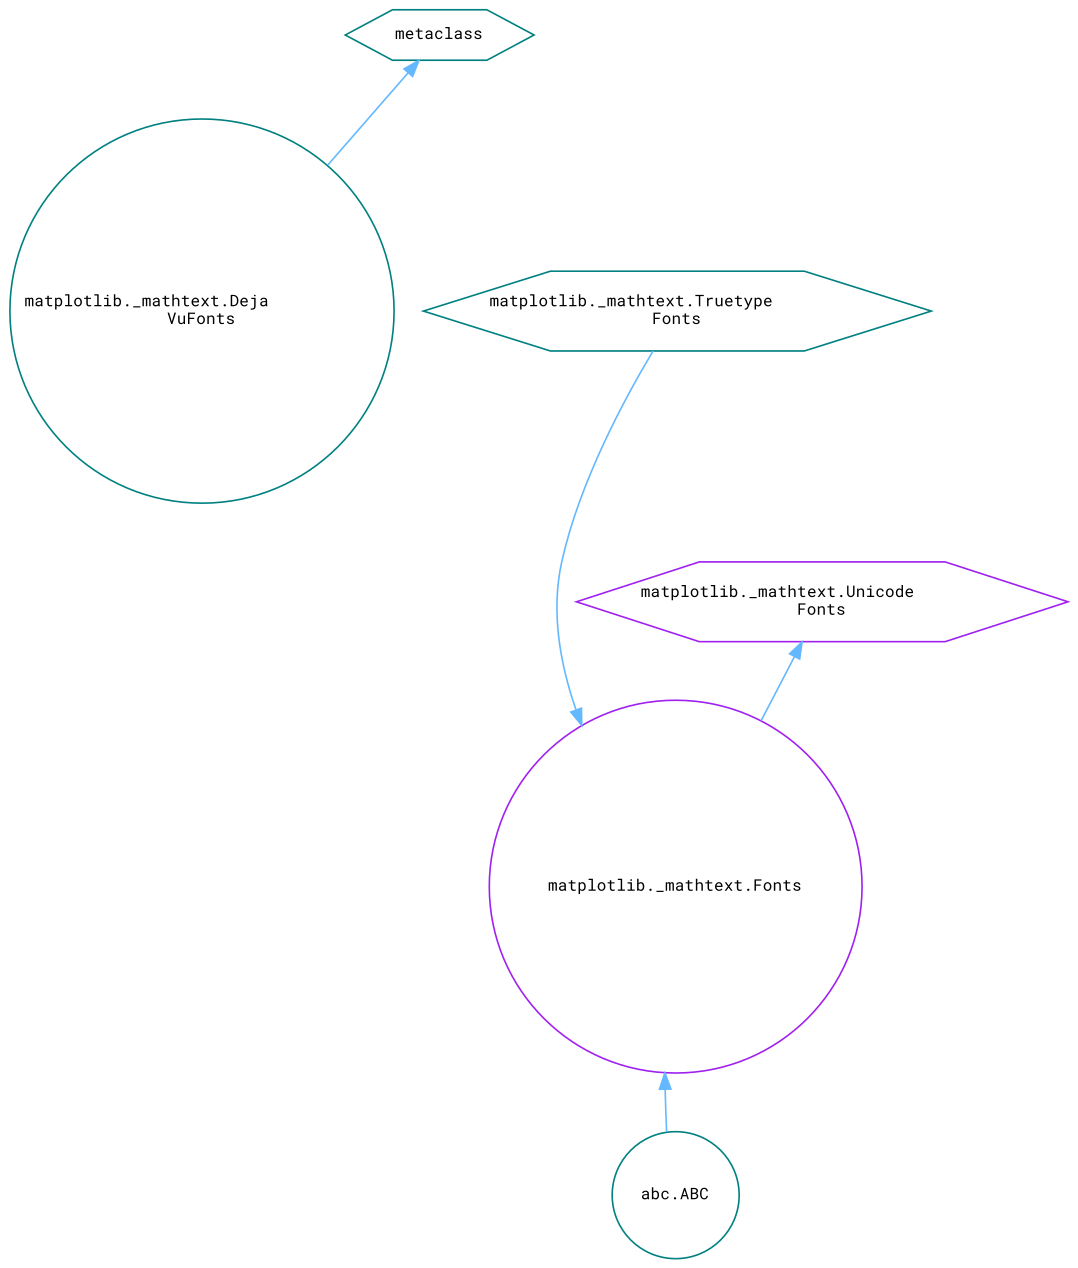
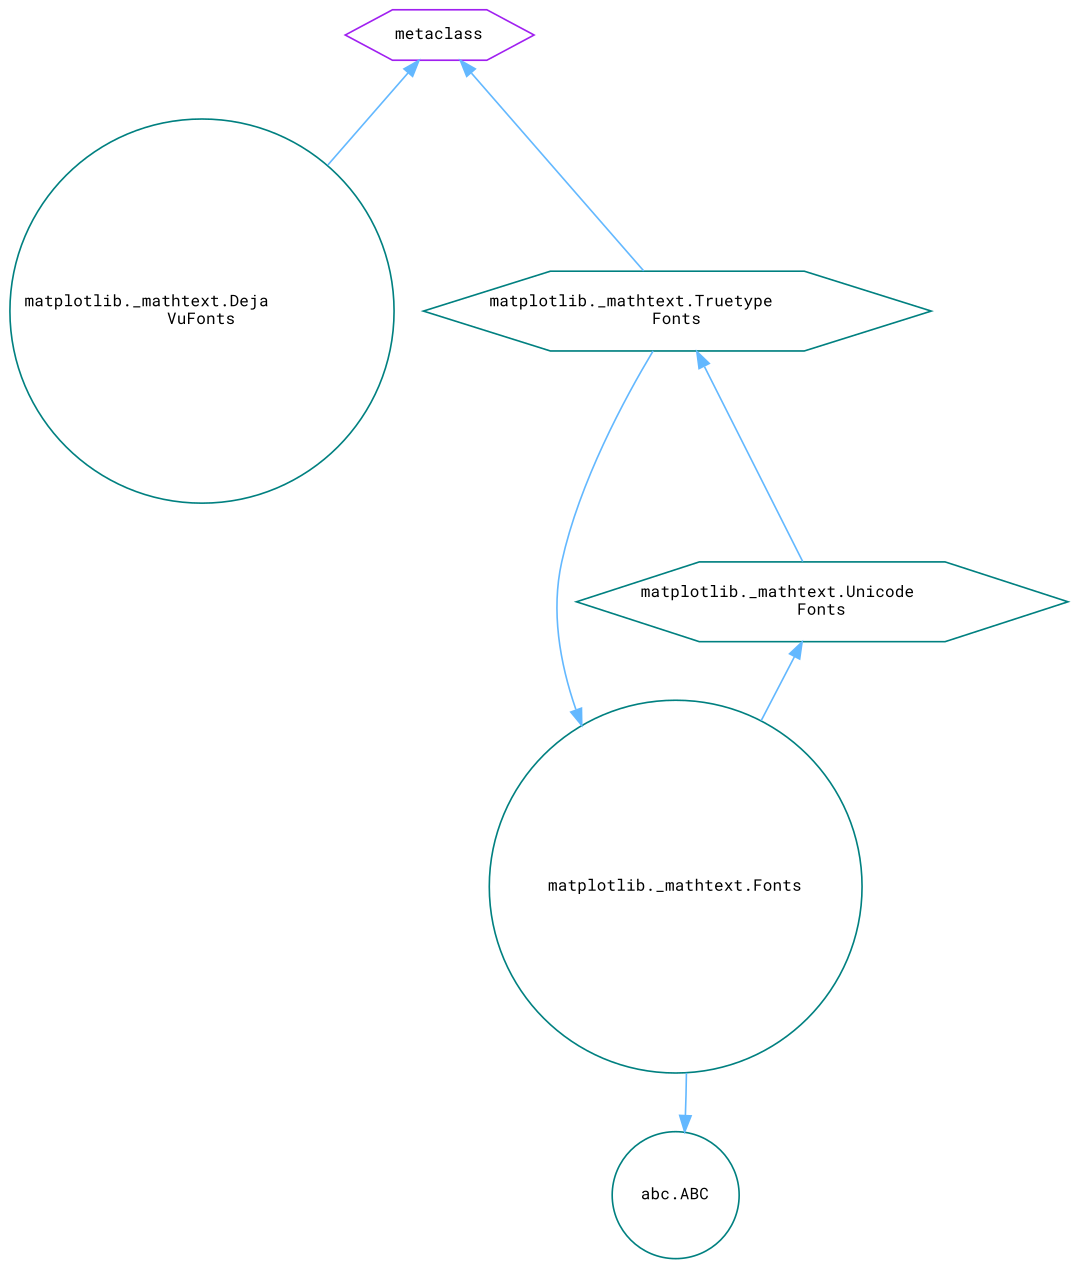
node "metaclass": color teal -> purple
edge "matplotlib._mathtext.Truetype Fonts" -> "metaclass": added
edge "matplotlib._mathtext.Unicode Fonts" -> "matplotlib._mathtext.Truetype Fonts": added
node "matplotlib._mathtext.Unicode Fonts": color purple -> teal
node "matplotlib._mathtext.Fonts": color purple -> teal
edge "abc.ABC" -> "matplotlib._mathtext.Fonts": reversed
